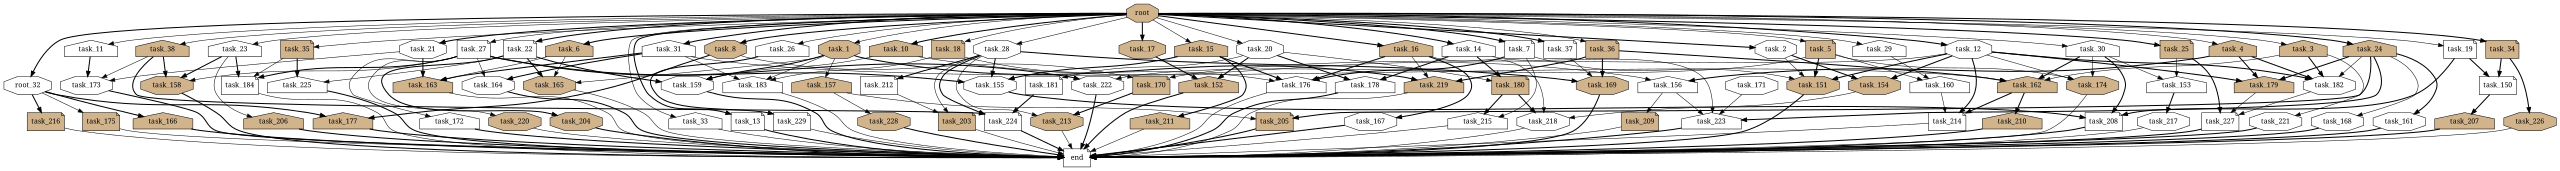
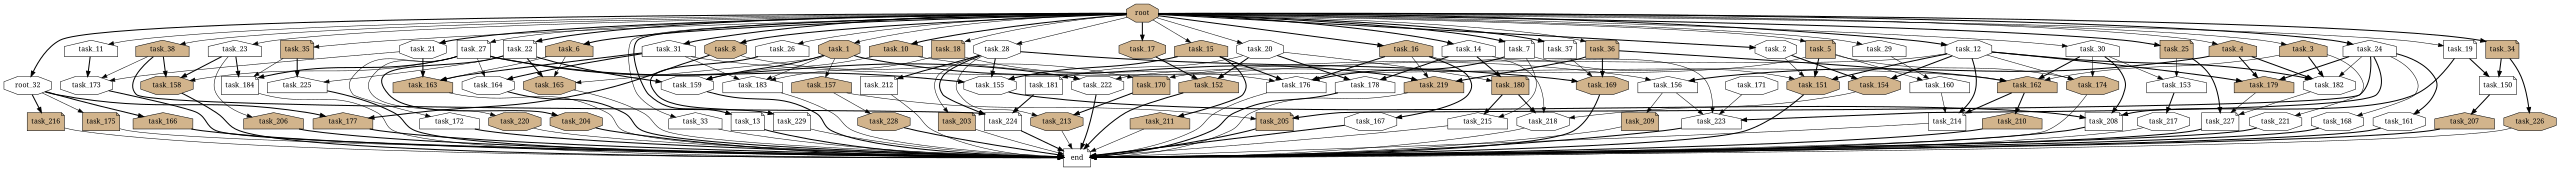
node "task_24": fillcolor tan -> white
edge "task_212" -> "task_203": now "task_212" -> "end"
